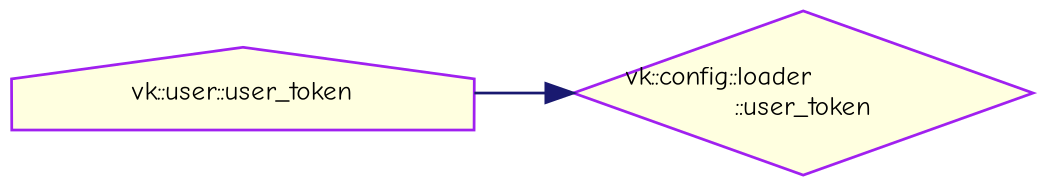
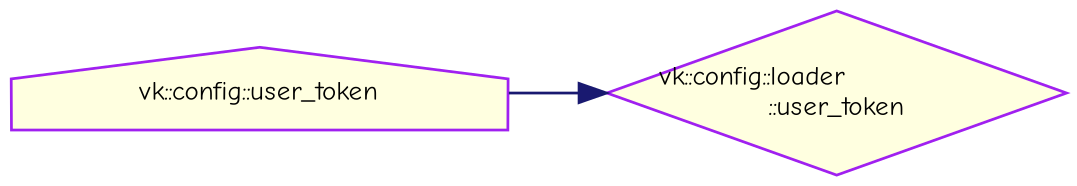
node "vk::user::user_token": label "vk::user::user_token" -> "vk::config::user_token"
